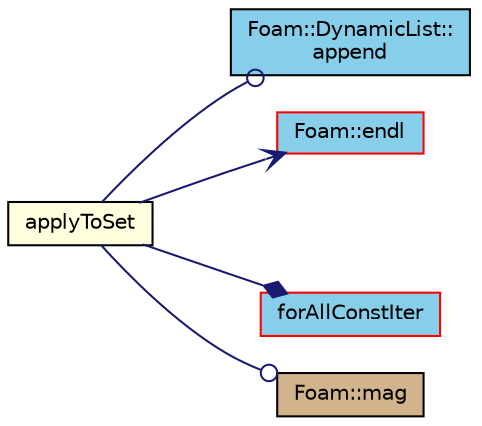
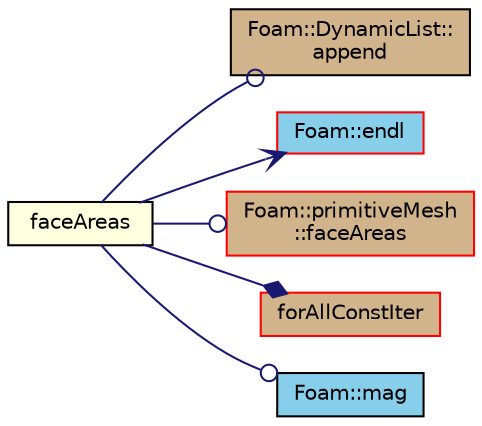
node "Foam::DynamicList:: append": fillcolor skyblue -> tan
node "applyToSet": label "applyToSet" -> "faceAreas"
node "Foam::primitiveMesh ::faceAreas": added
node "forAllConstIter": fillcolor skyblue -> tan
node "Foam::mag": fillcolor tan -> skyblue
